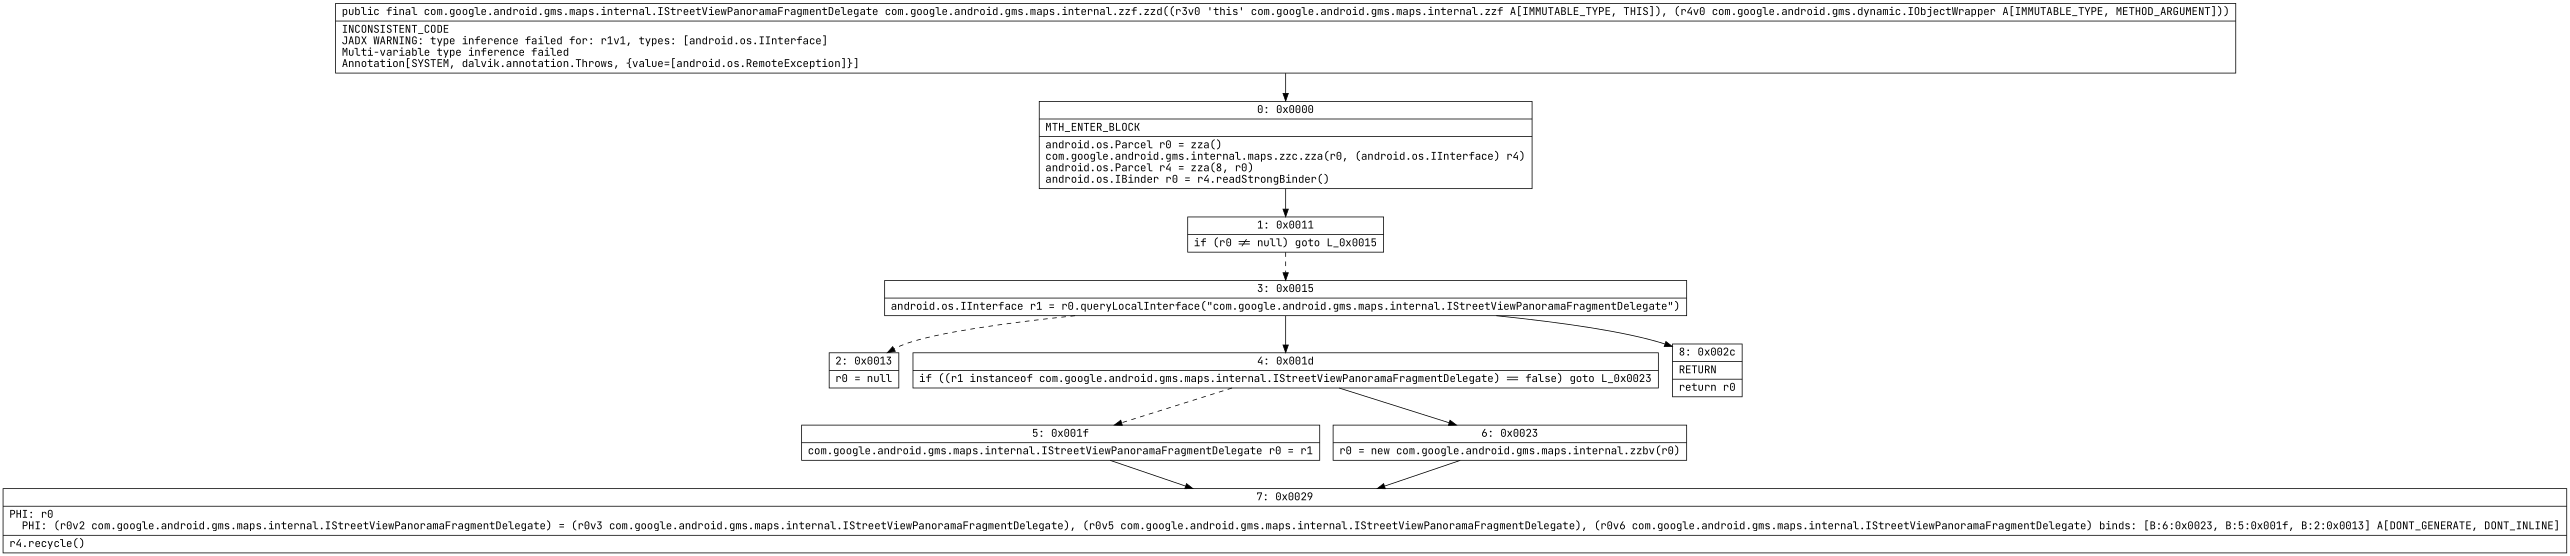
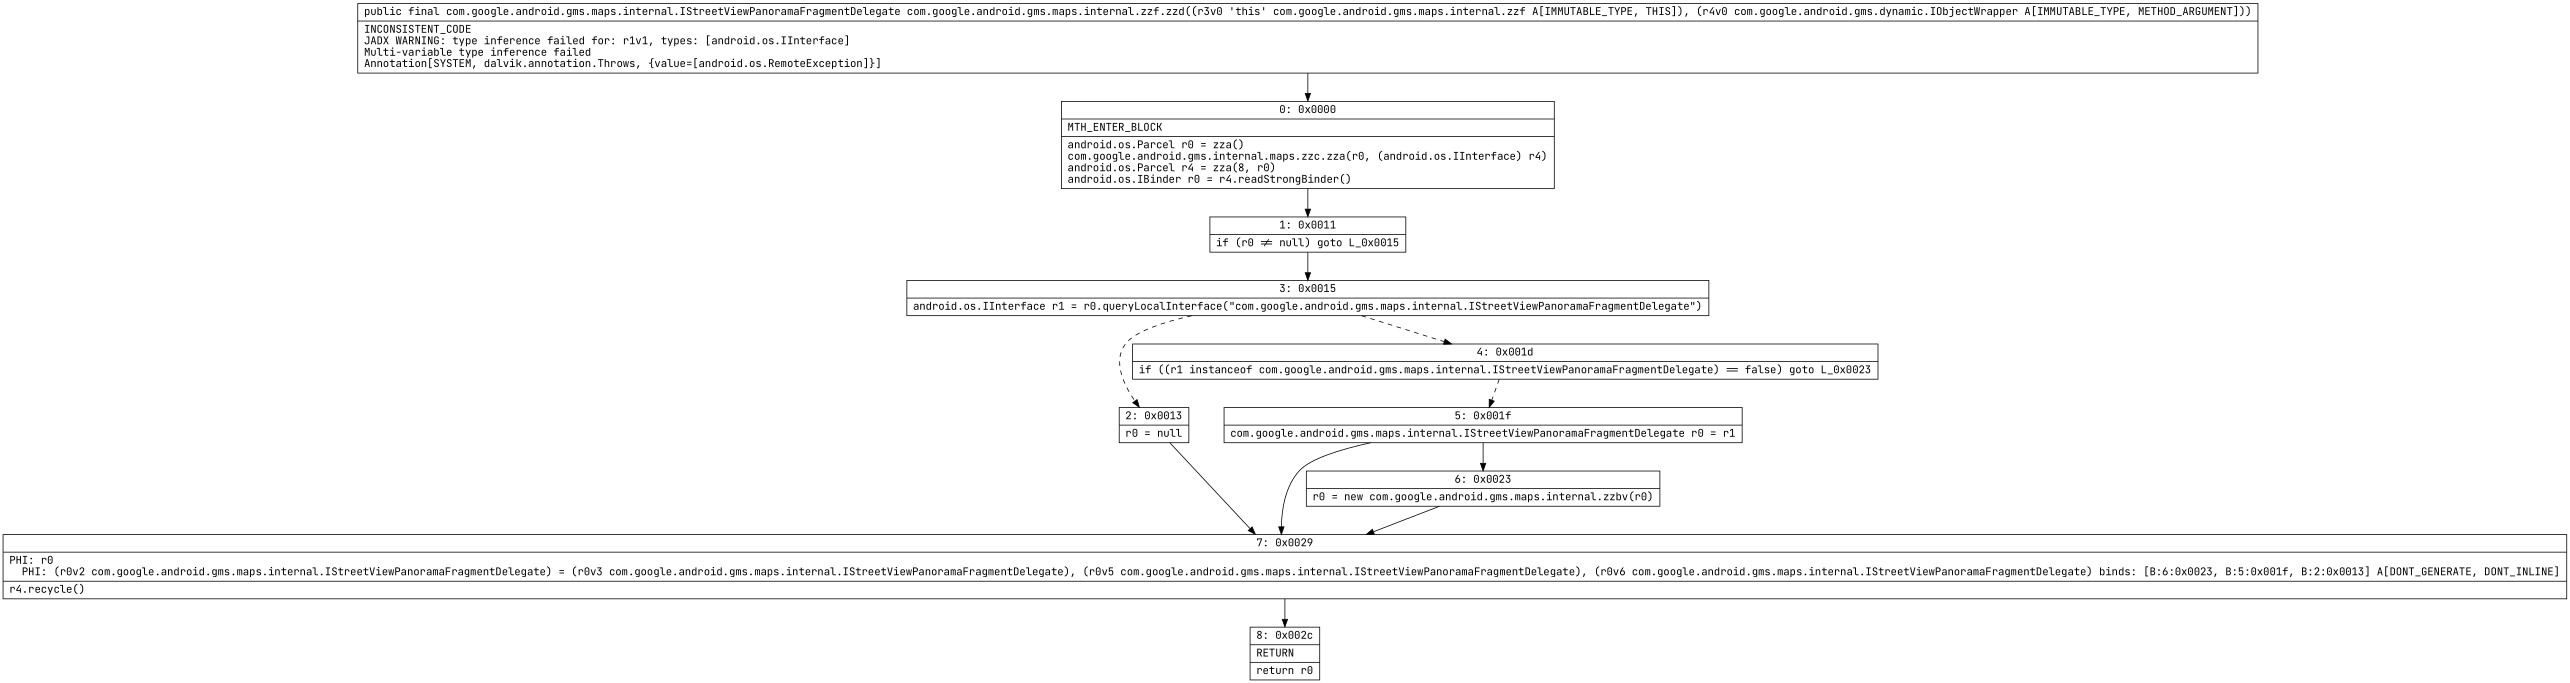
edge "1: 0x0011" -> "3: 0x0015": style dashed -> solid
edge "3: 0x0015" -> "8: 0x002c": now "7: 0x0029" -> "8: 0x002c"
edge "3: 0x0015" -> "4: 0x001d": style solid -> dashed
edge "4: 0x001d" -> "6: 0x0023": now "5: 0x001f" -> "6: 0x0023"
edge "2: 0x0013" -> "7: 0x0029": added
